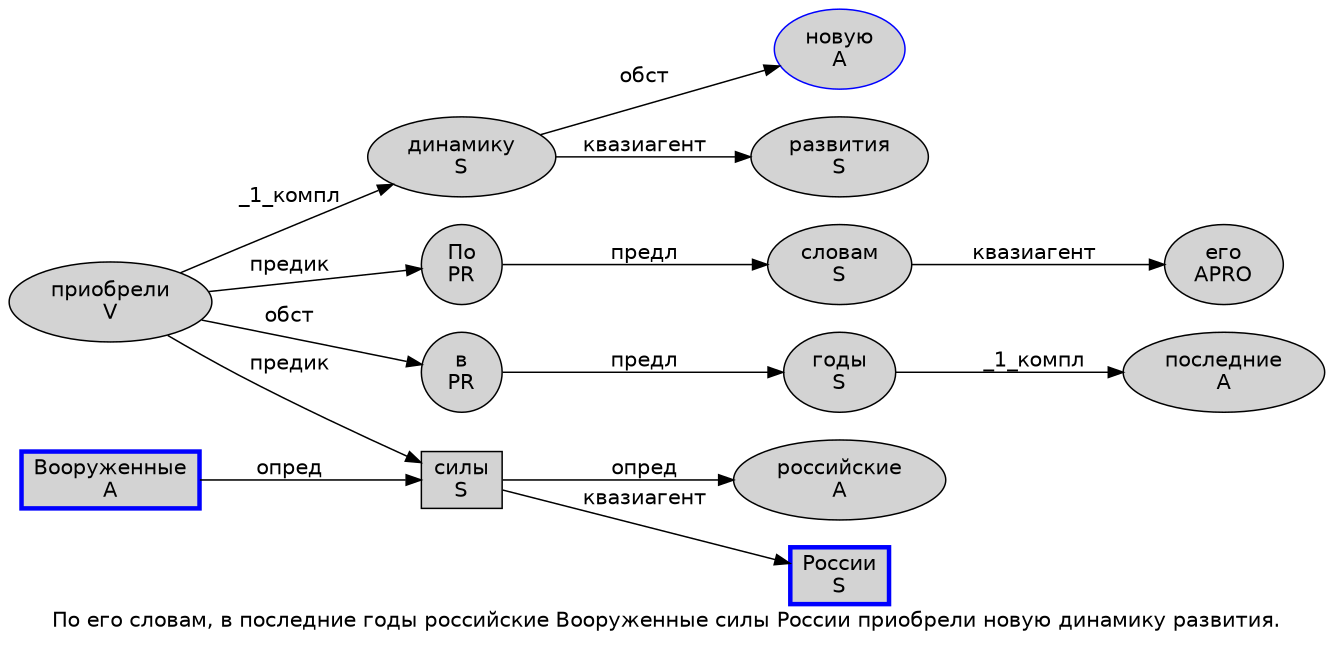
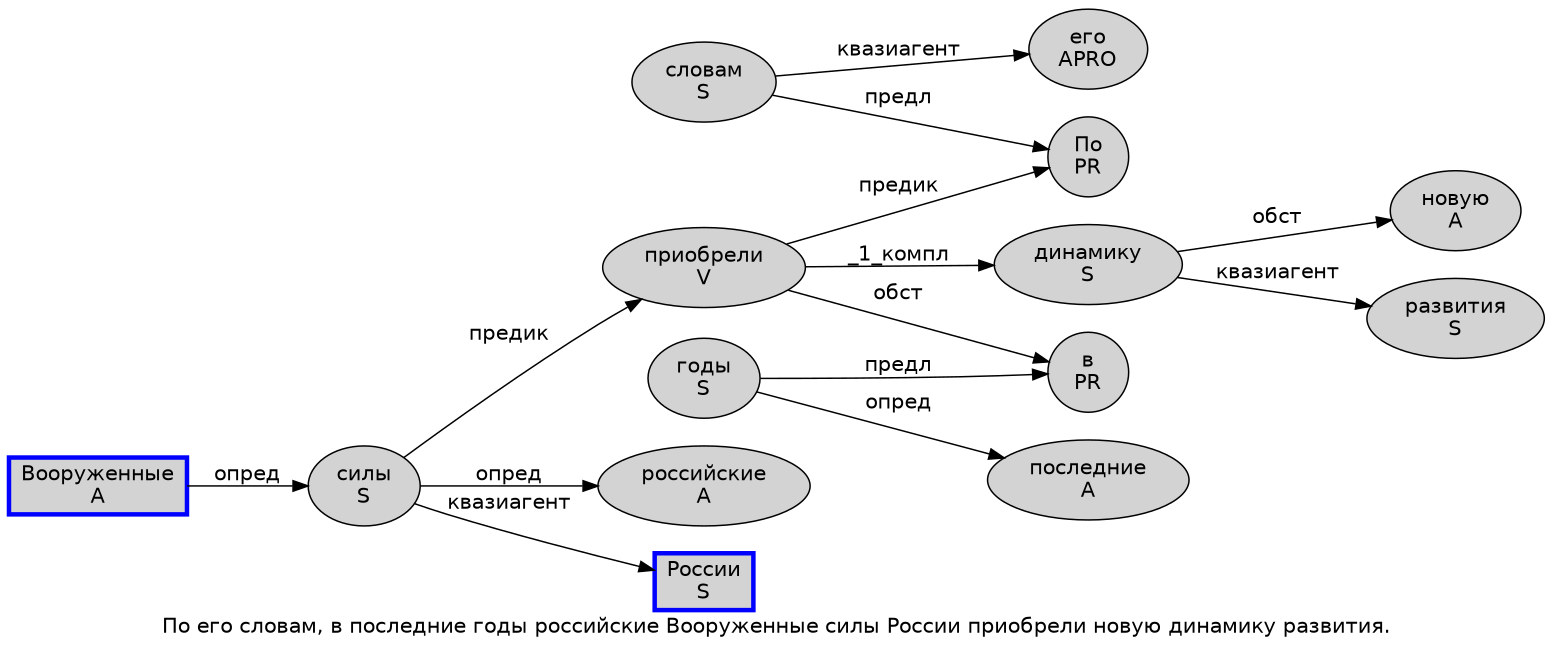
node "новую A": color blue -> black
edge "По PR" -> "словам S": reversed
edge "годы S" -> "последние A": label "_1_компл" -> "опред"
edge "в PR" -> "годы S": reversed
edge "приобрели V" -> "силы S": reversed
node "силы S": shape box -> ellipse
